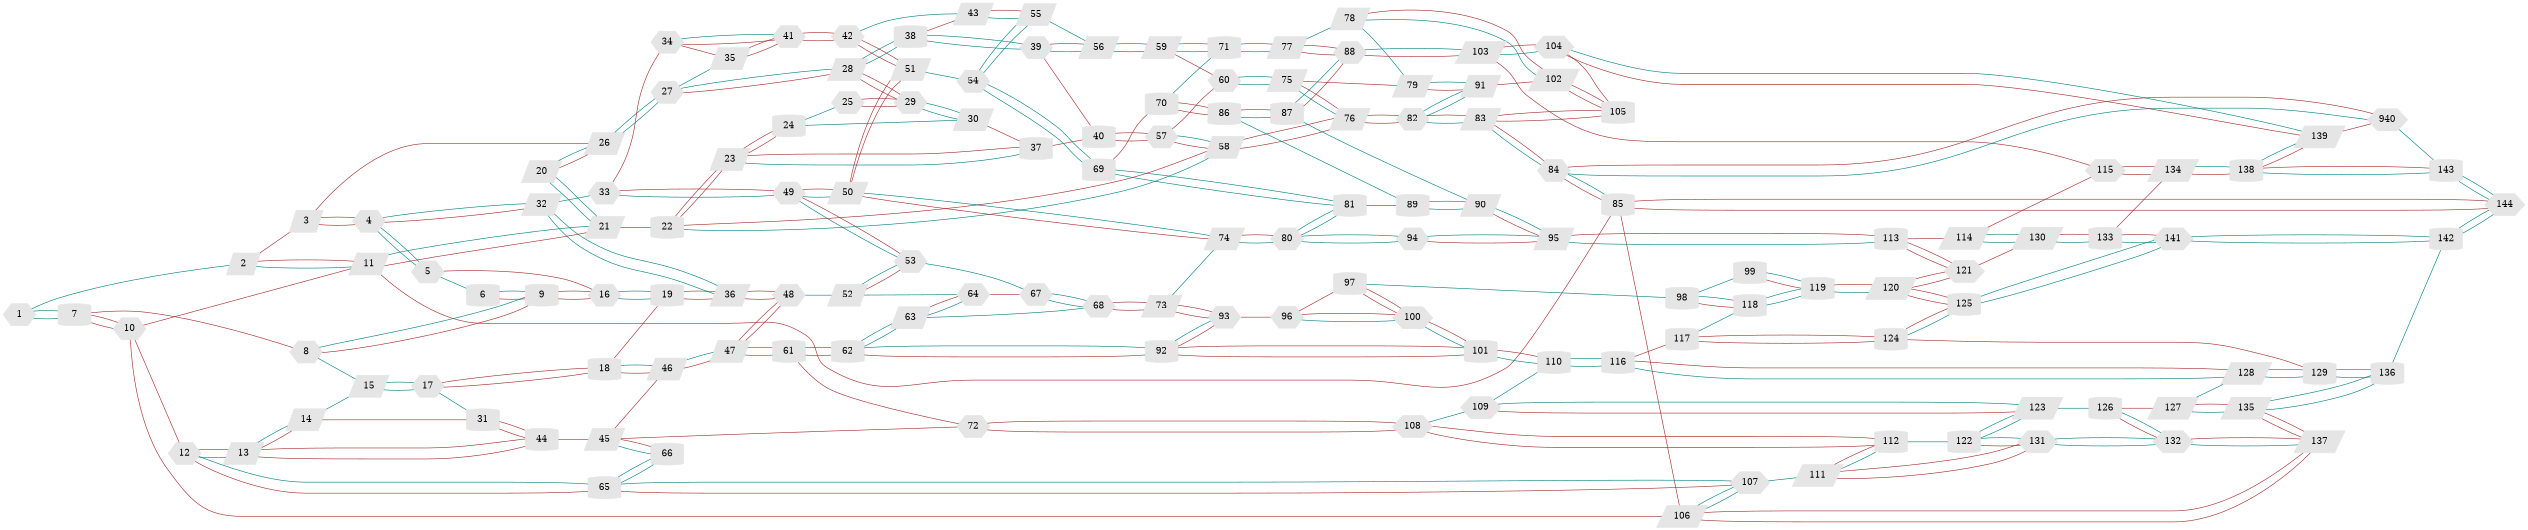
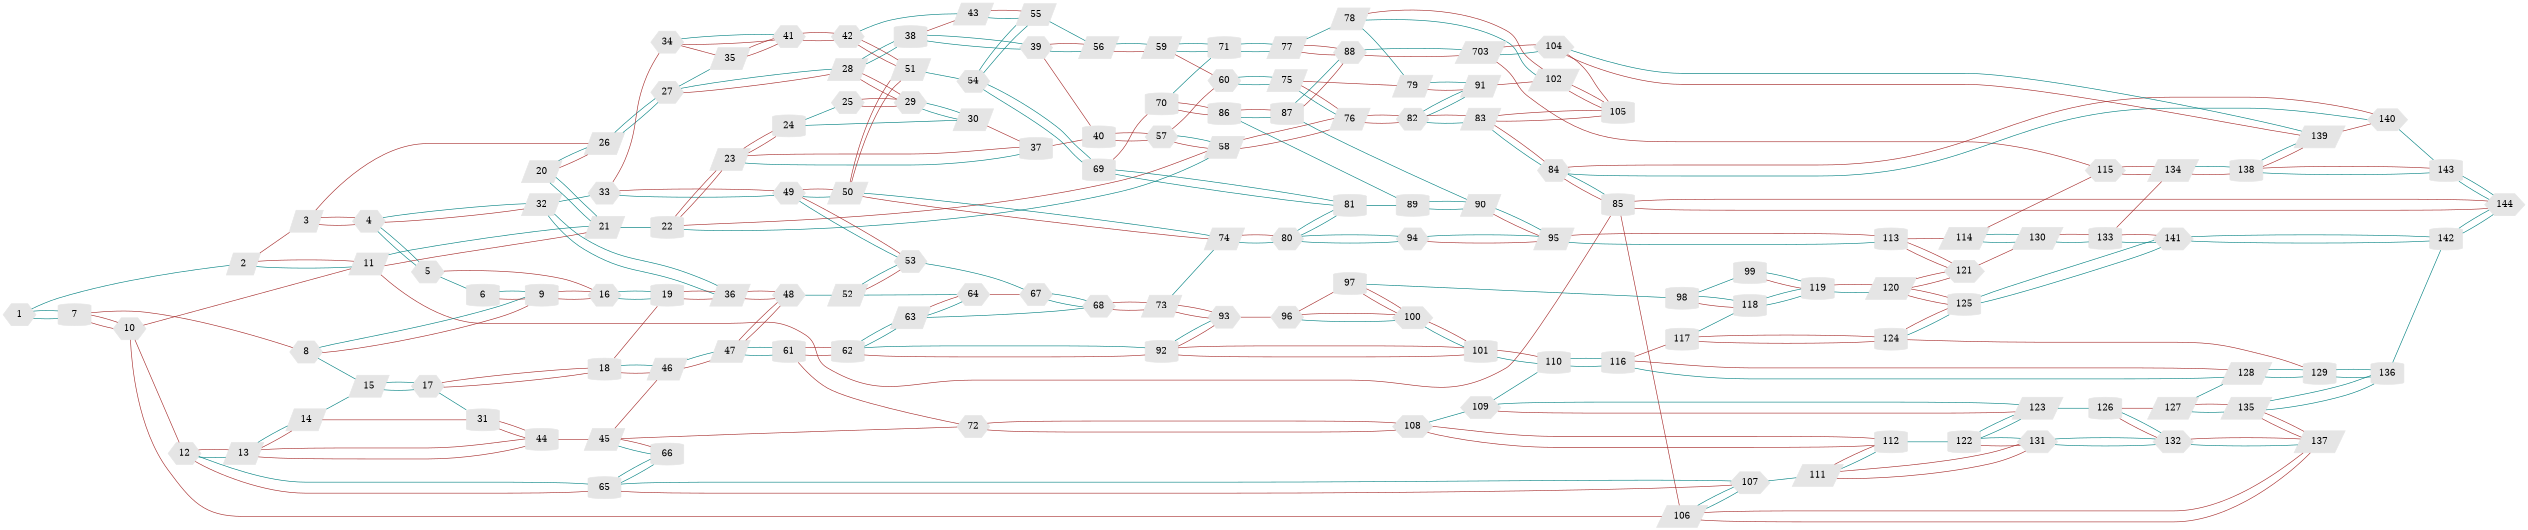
node "103": label "103" -> "703"
node "940": label "940" -> "140"
